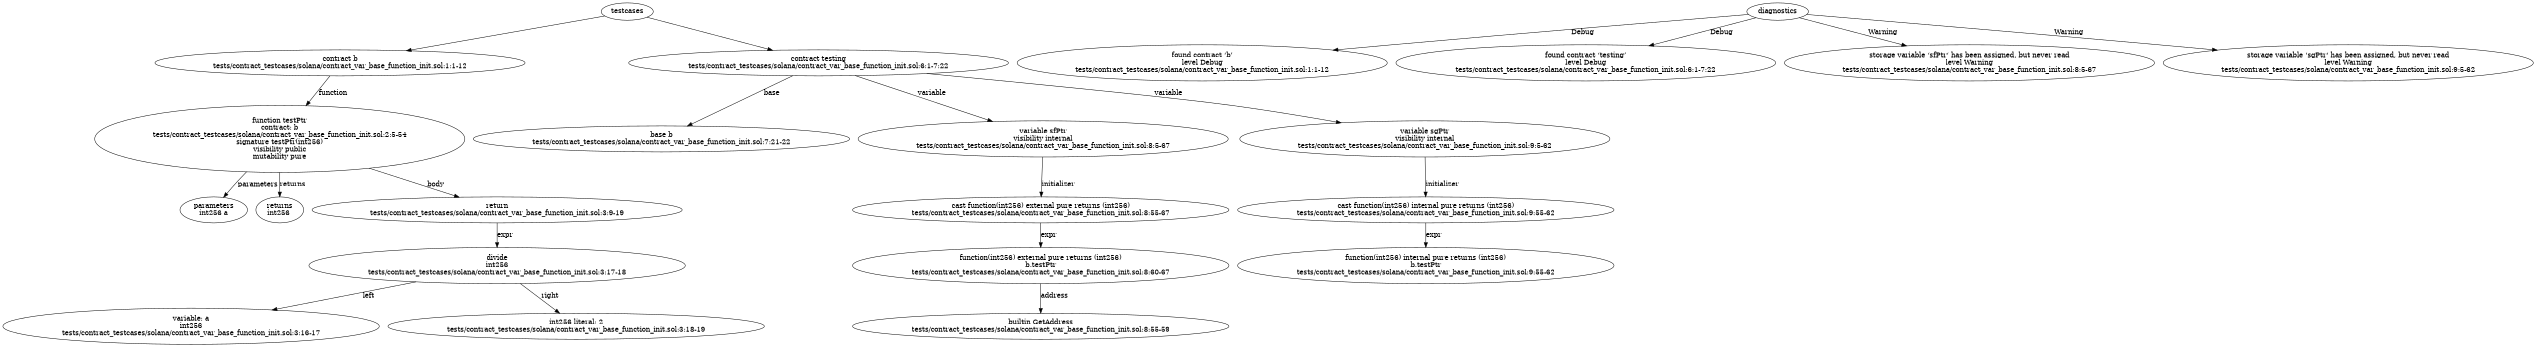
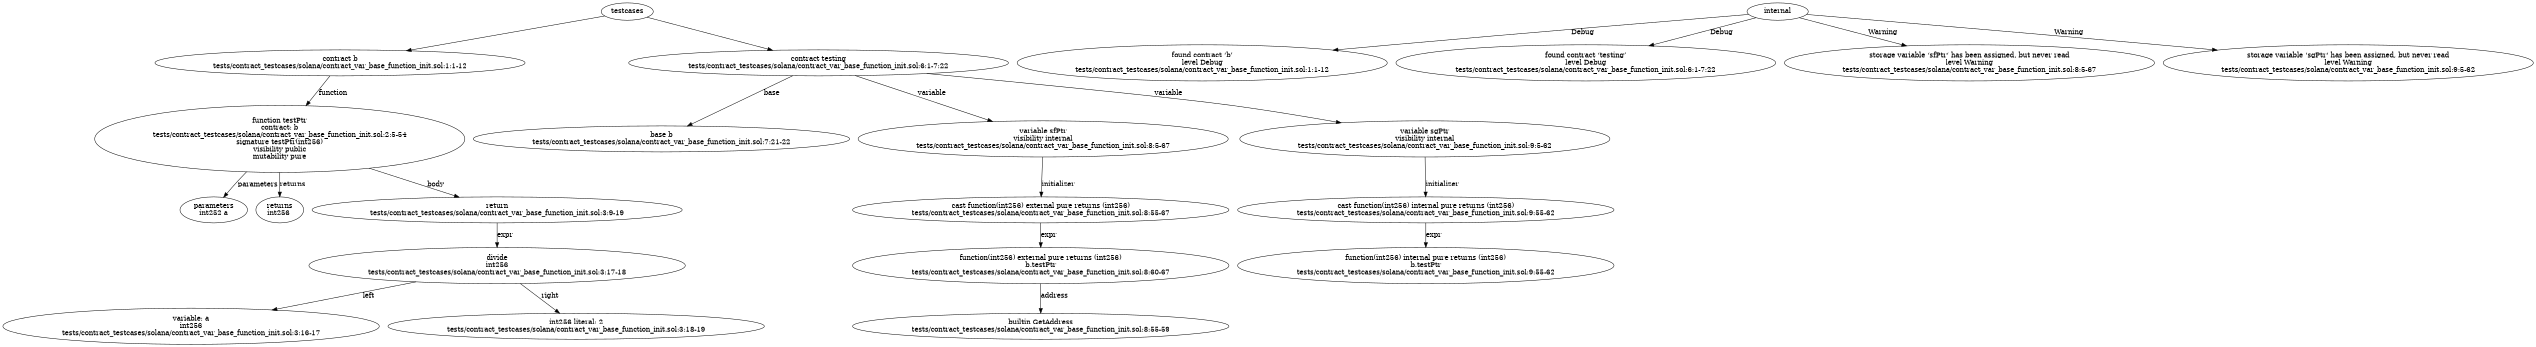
node "diagnostics": label "diagnostics" -> "internal"
node "parameters int256 a": label "parameters int256 a" -> "parameters int252 a"
